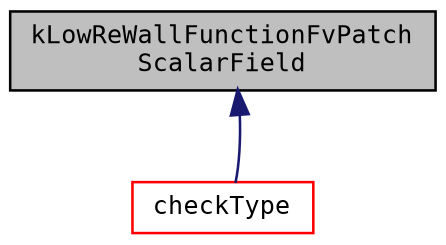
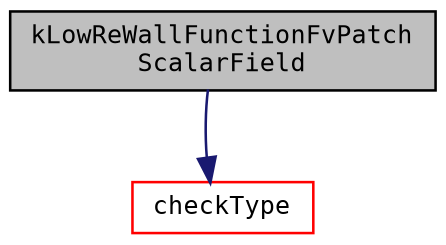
edge "checkType" -> "kLowReWallFunctionFvPatch ScalarField": reversed
